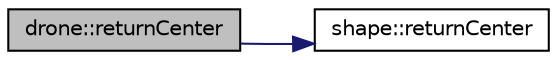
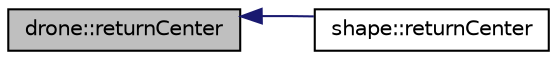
edge "drone::returnCenter" -> "shape::returnCenter": reversed
